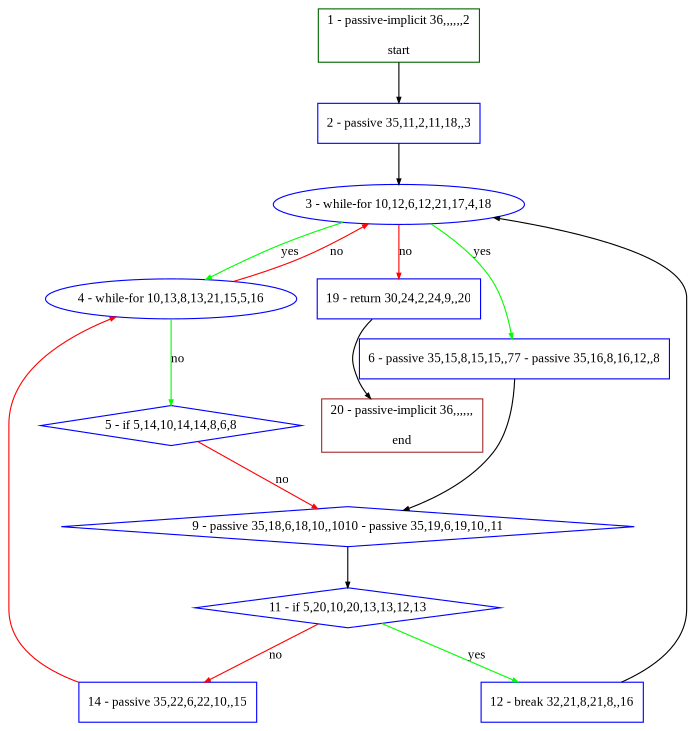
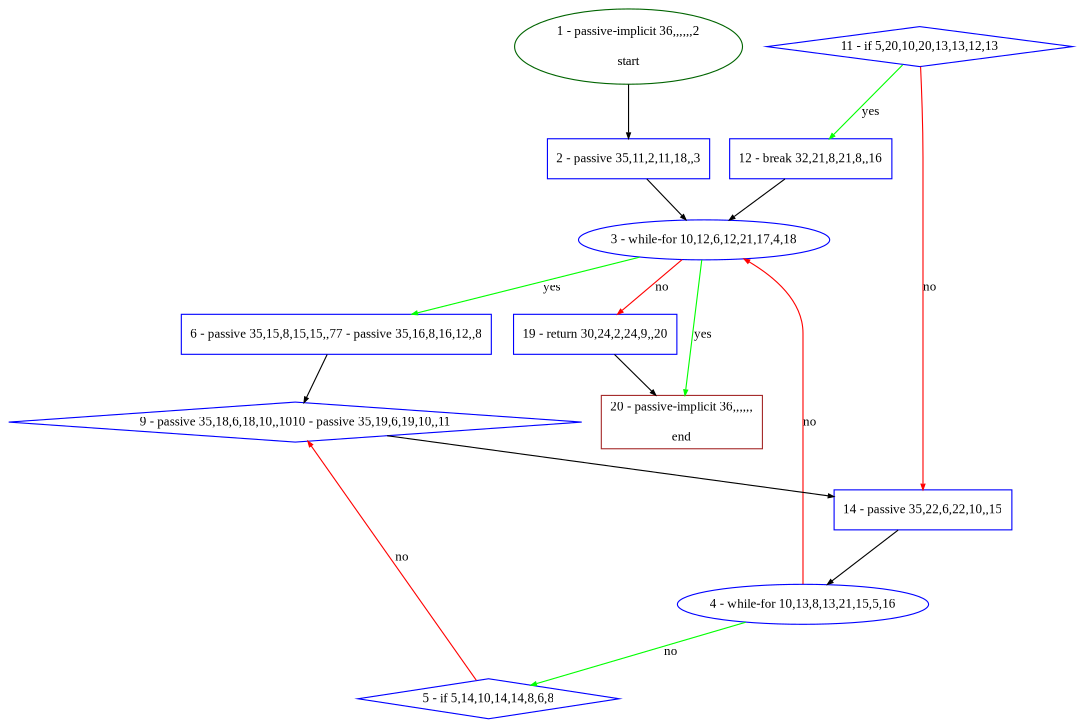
node "1 - passive-implicit 36,,,,,,2 start": shape box -> ellipse
edge "3 - while-for 10,12,6,12,21,17,4,18" -> "4 - while-for 10,13,8,13,21,15,5,16": now "3 - while-for 10,12,6,12,21,17,4,18" -> "20 - passive-implicit 36,,,,,, end"
edge "14 - passive 35,22,6,22,10,,15" -> "4 - while-for 10,13,8,13,21,15,5,16": color #ff0000 -> #000000
edge "9 - passive 35,18,6,18,10,,1010 - passive 35,19,6,19,10,,11" -> "11 - if 5,20,10,20,13,13,12,13": now "9 - passive 35,18,6,18,10,,1010 - passive 35,19,6,19,10,,11" -> "14 - passive 35,22,6,22,10,,15"
